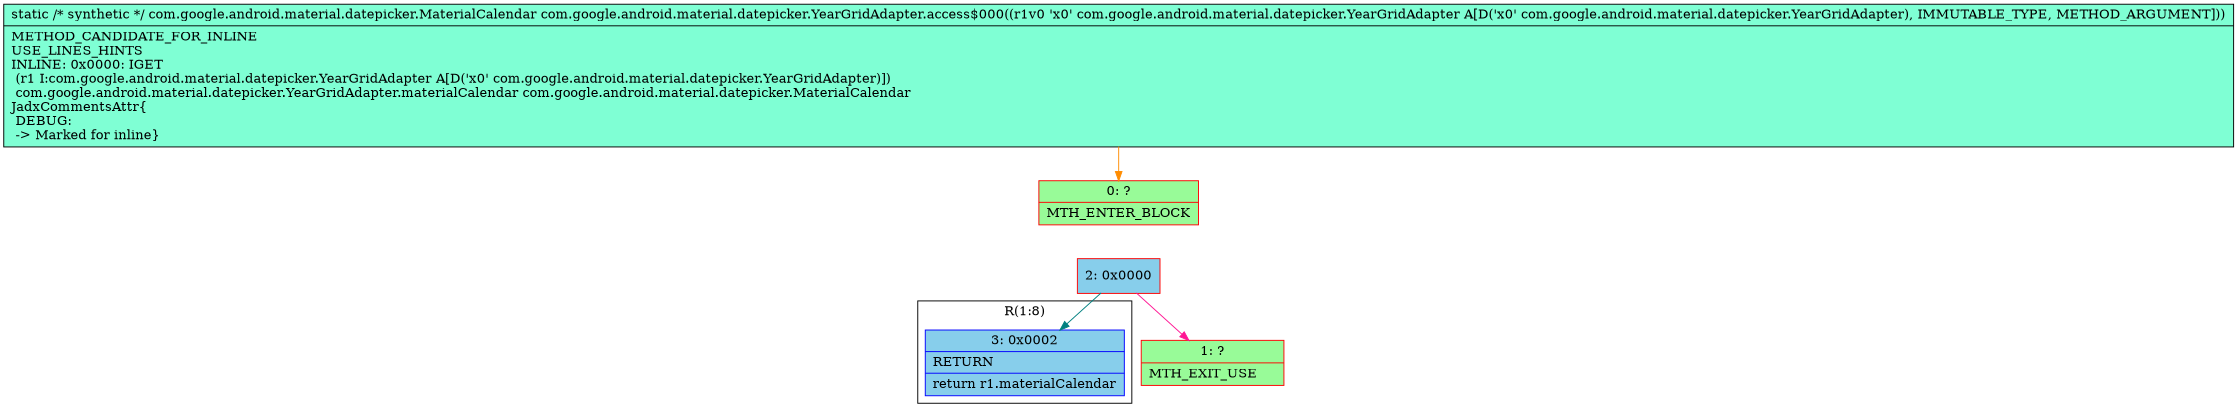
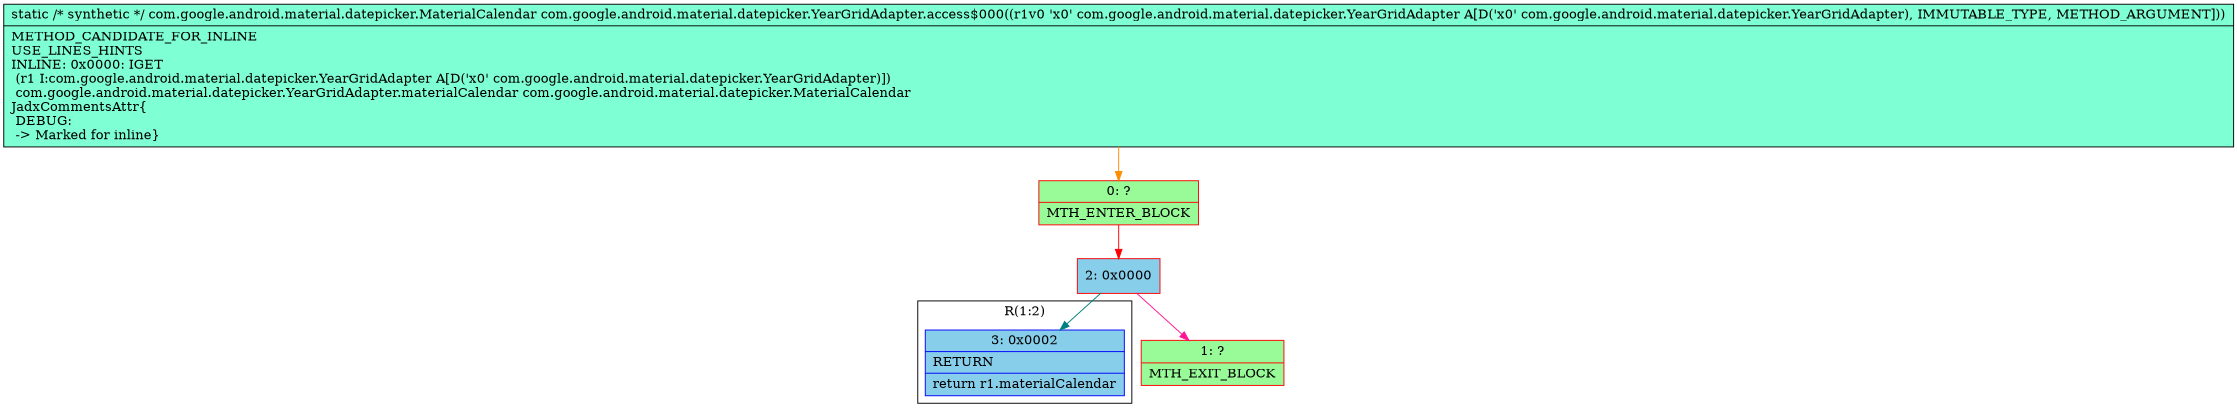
edge "0: ?" -> "2: 0x0000": added
cluster "R(1:8)": label "R(1:8)" -> "R(1:2)"
node "1: ?": text "MTH_EXIT_USE" -> "MTH_EXIT_BLOCK"
